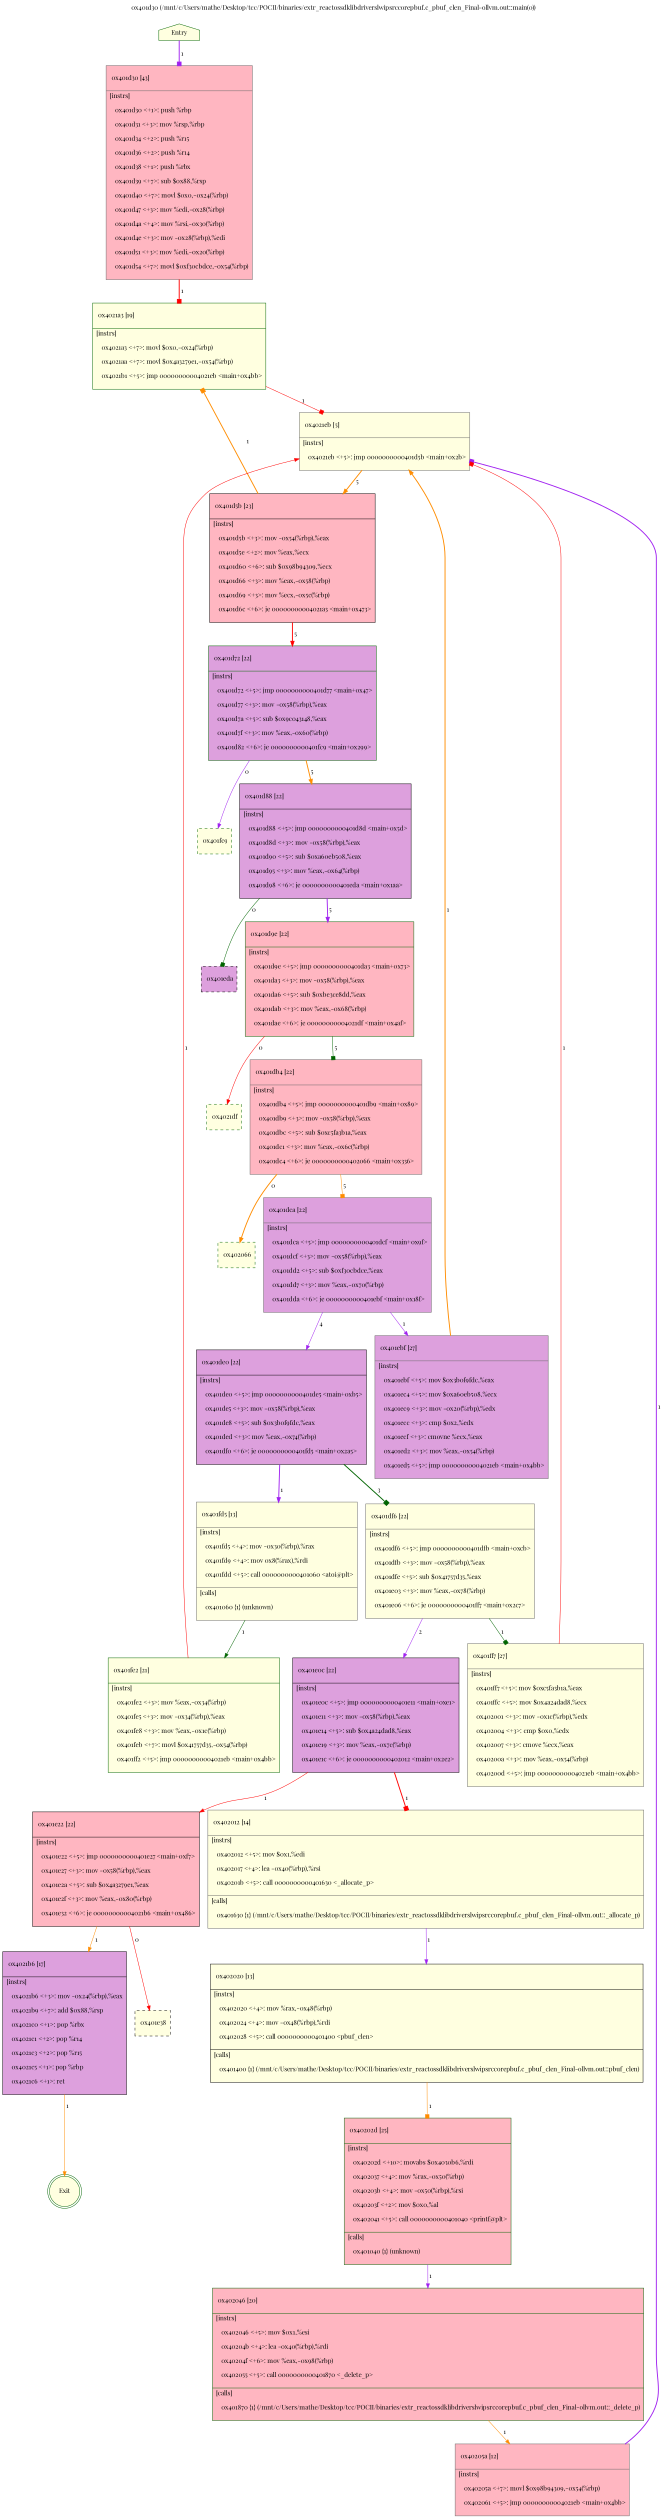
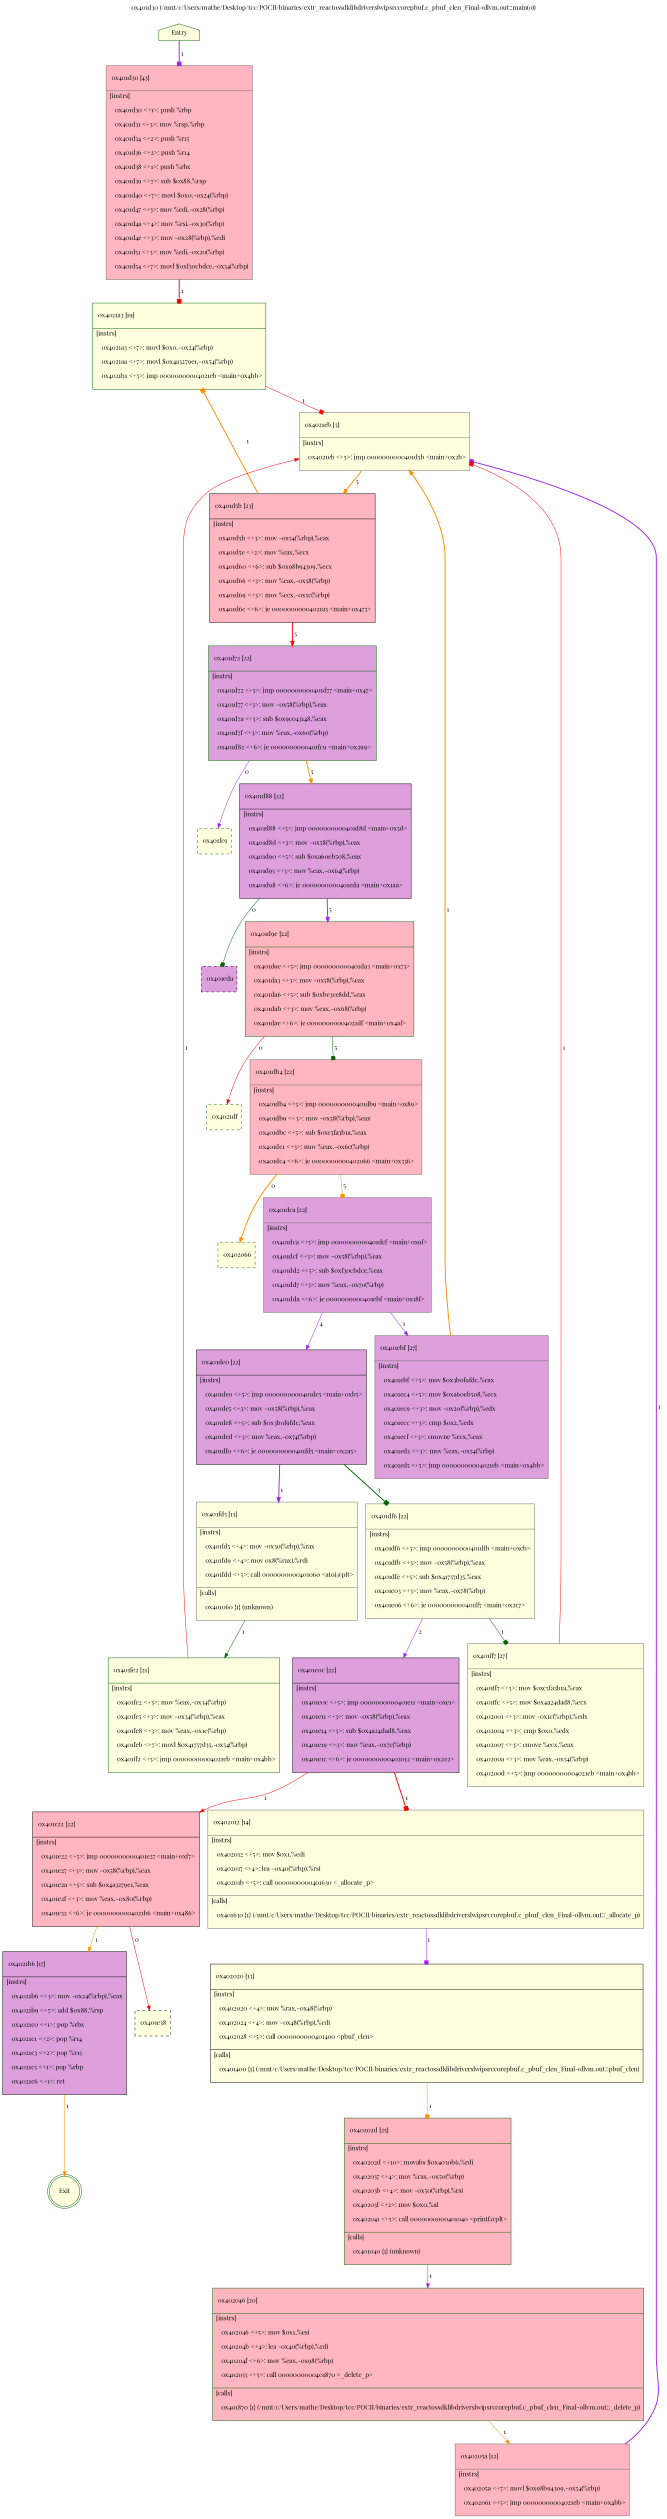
edge "0x402012 [14]" -> "0x402020 [13]": arrowhead normal -> box
